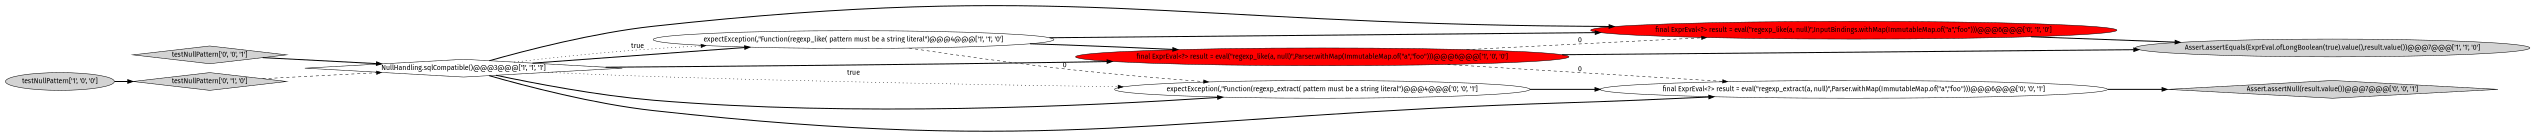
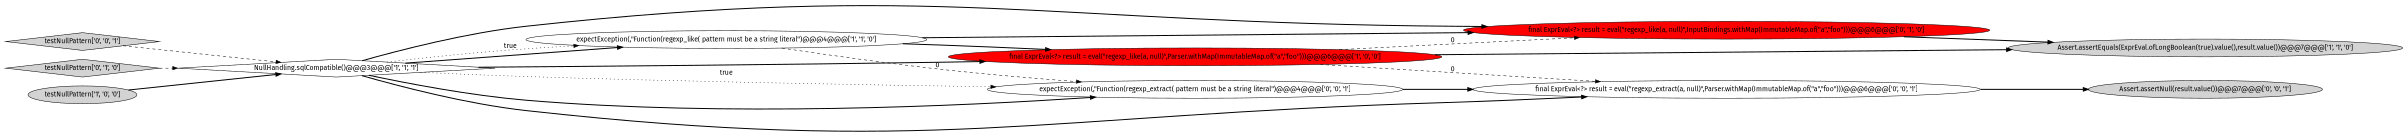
edge "testNullPattern['0', '0', '1']" -> "NullHandling.sqlCompatible()@@@3@@@['1', '1', '1']": style bold -> dashed
edge "testNullPattern['1', '0', '0']" -> "testNullPattern['0', '1', '0']": now "testNullPattern['1', '0', '0']" -> "NullHandling.sqlCompatible()@@@3@@@['1', '1', '1']"
node "Assert.assertNull(result.value())@@@7@@@['0', '0', '1']": shape diamond -> ellipse
